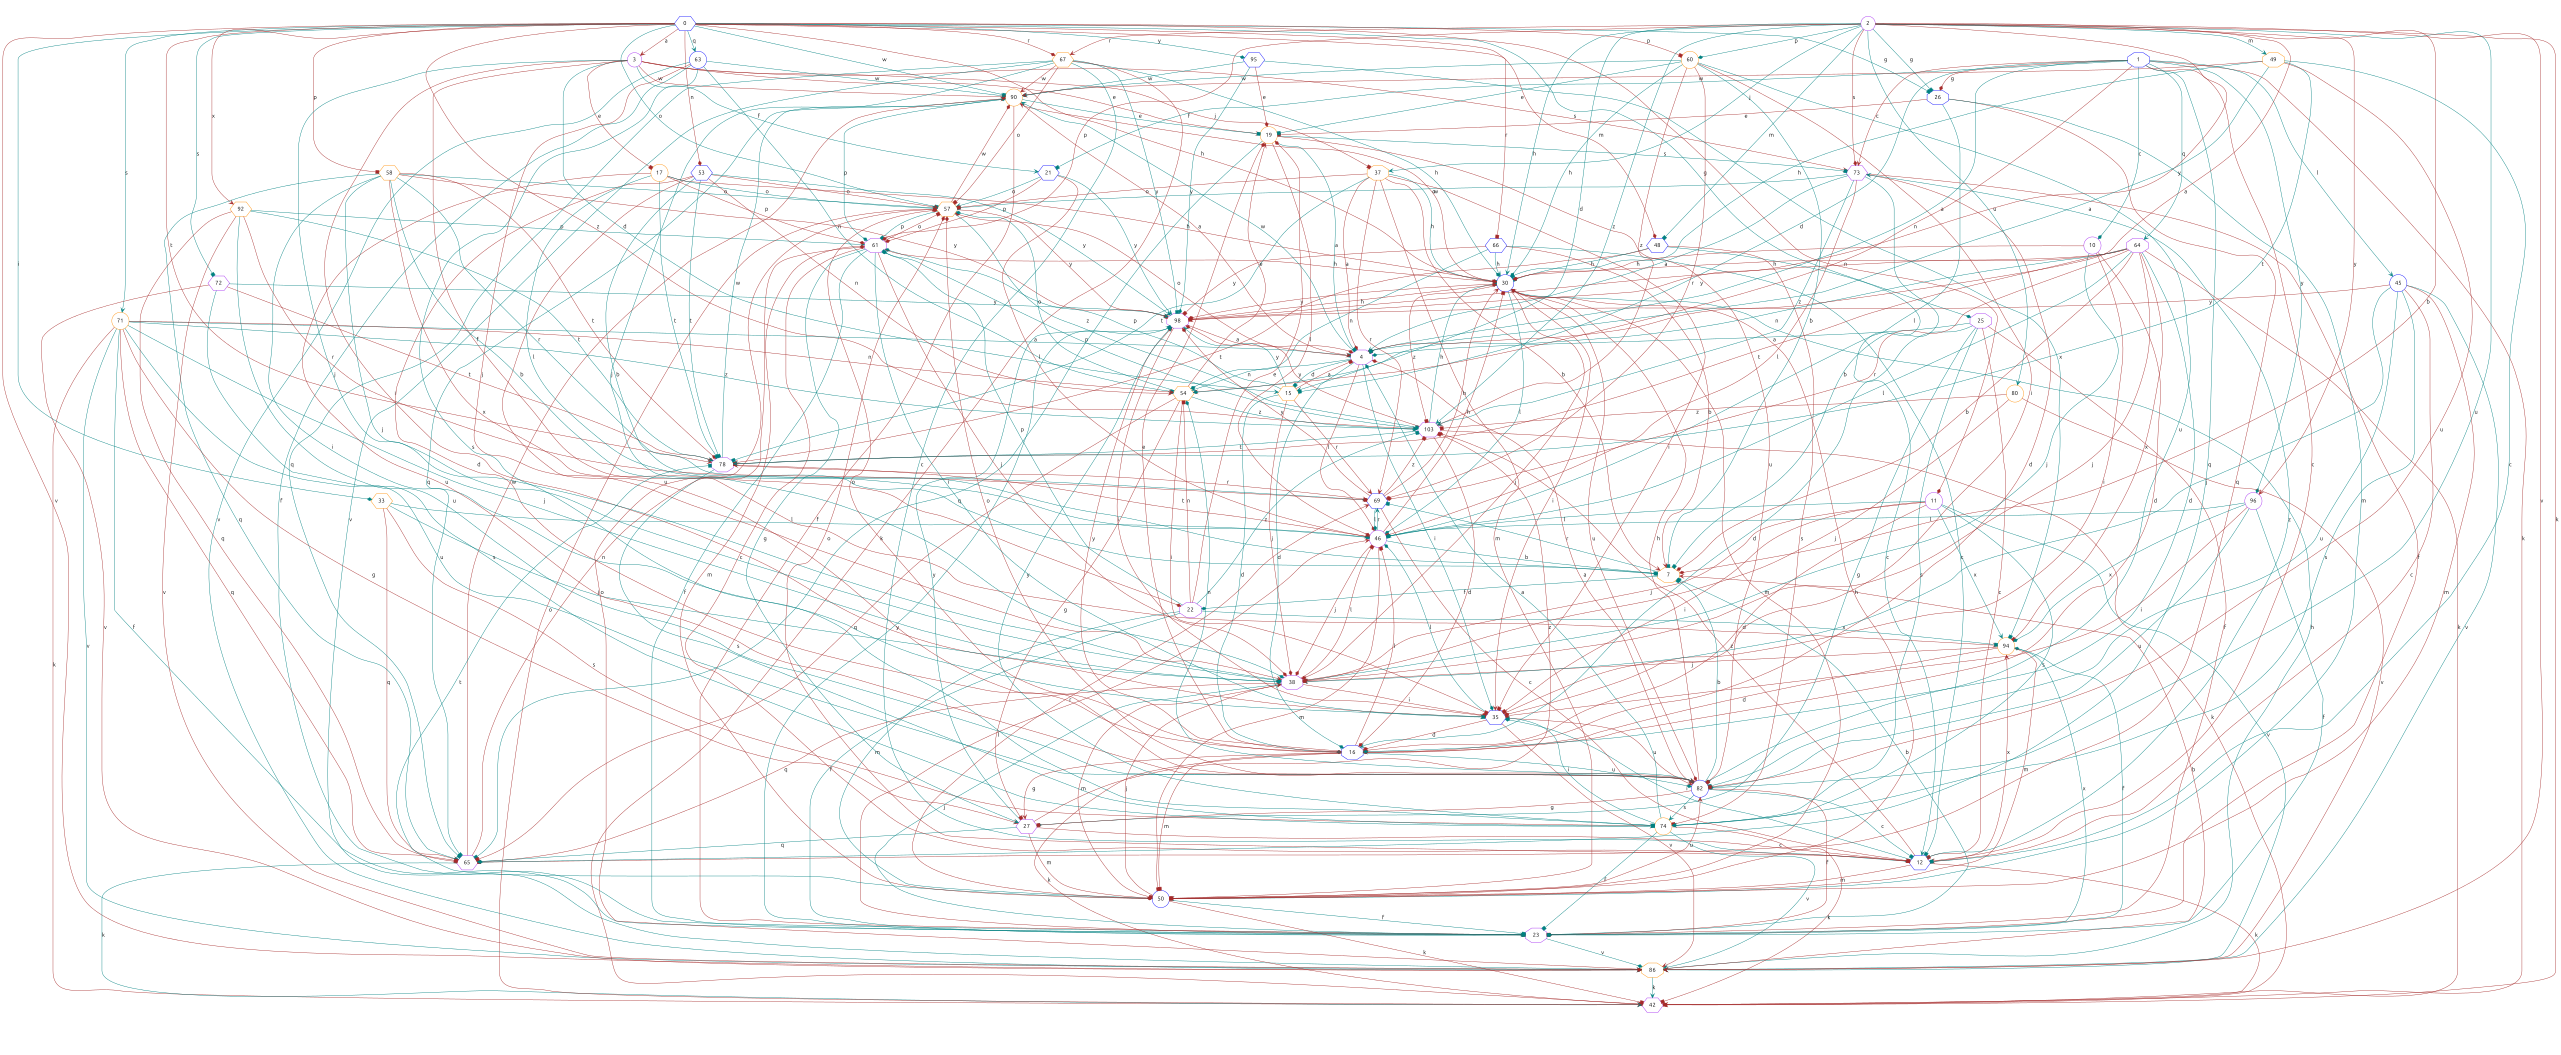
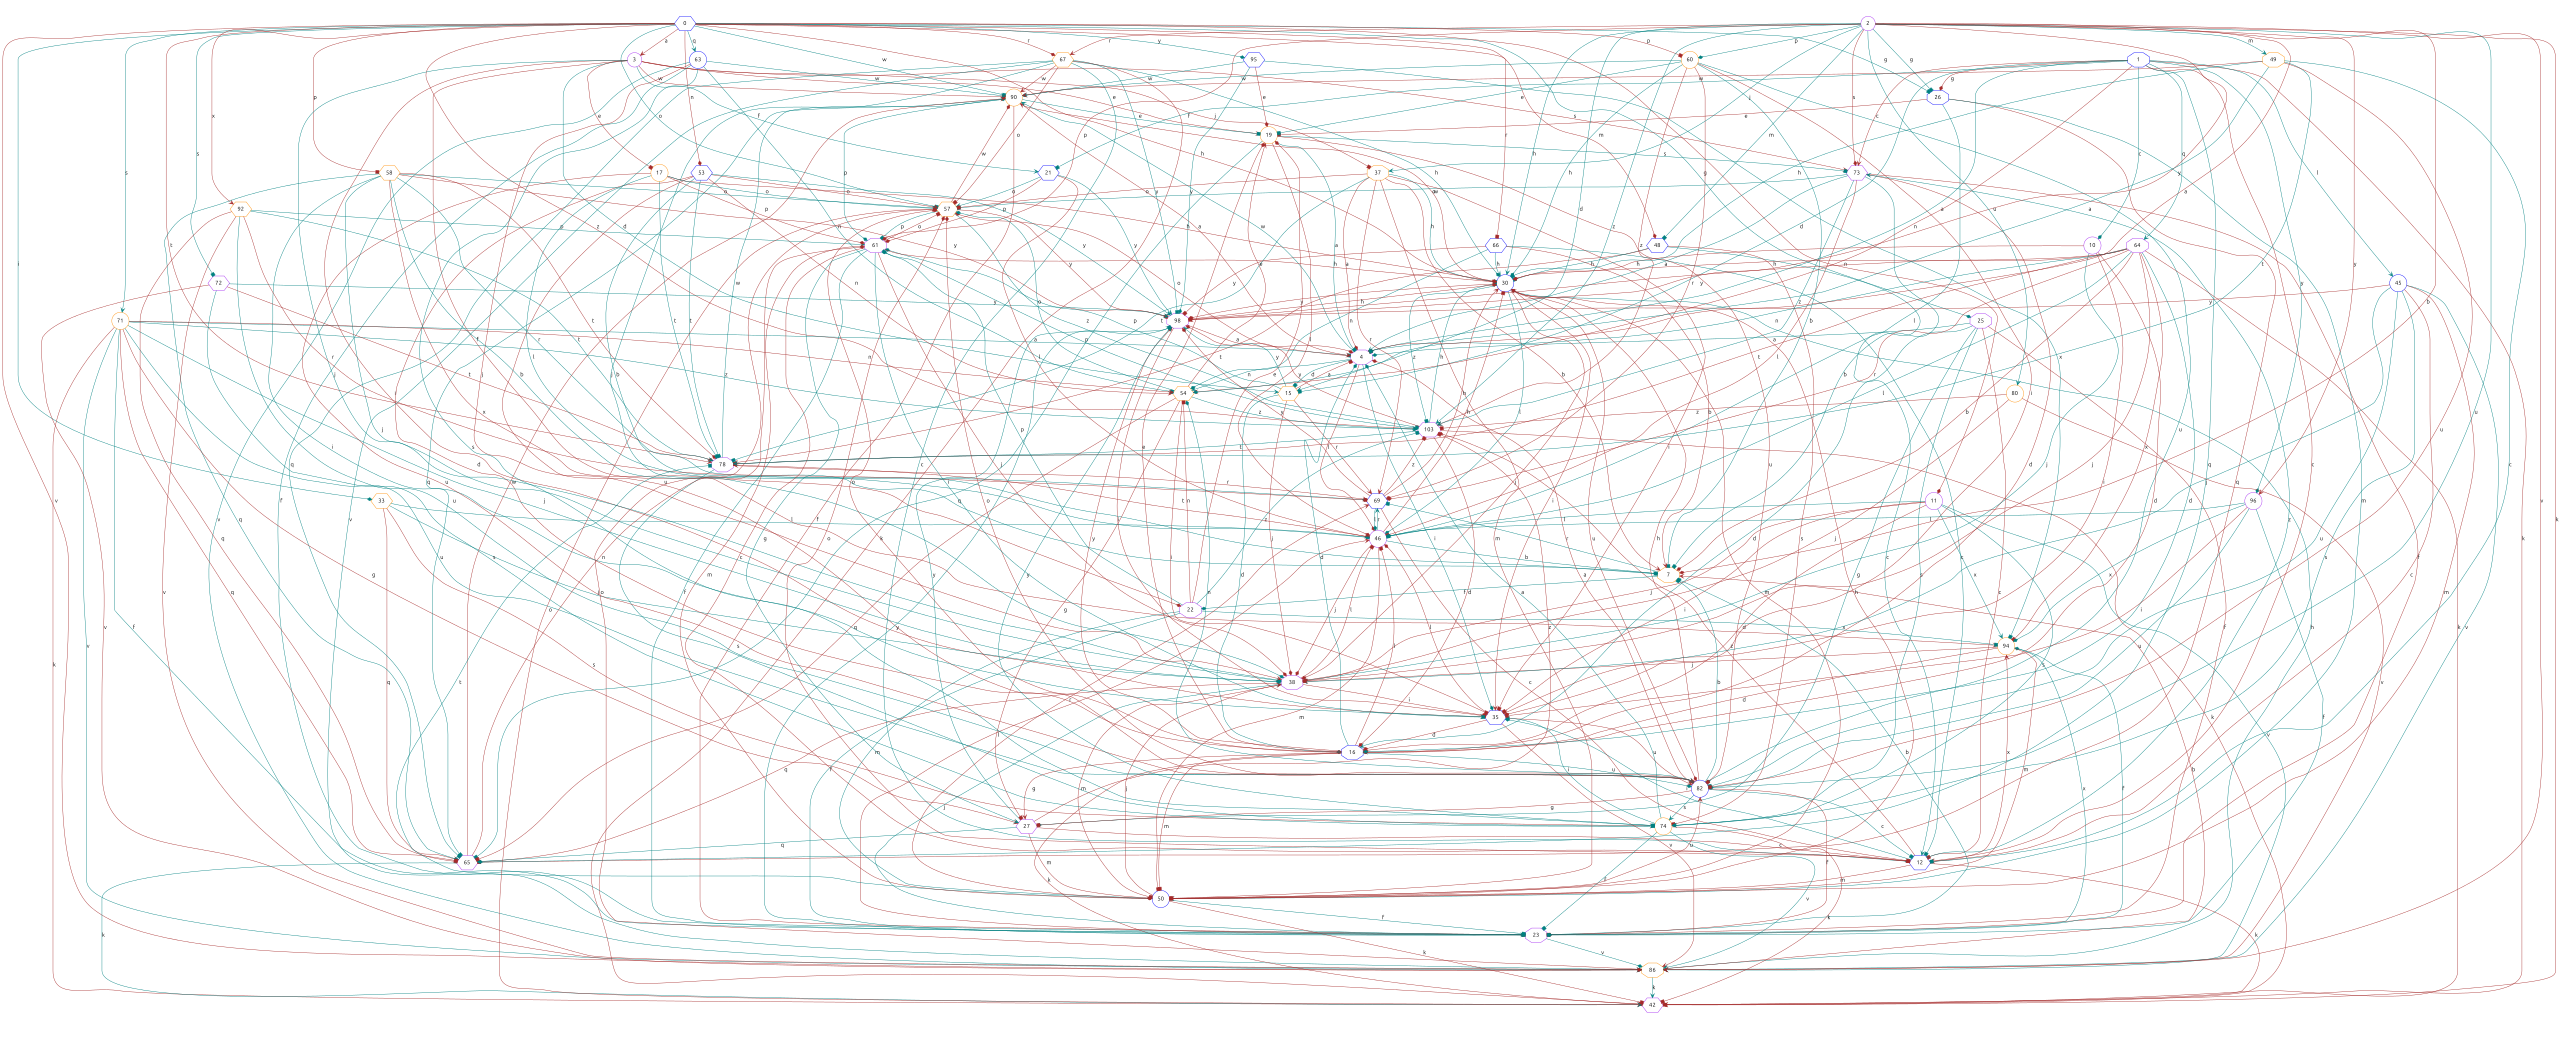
edge "30" -> "103": color brown -> teal
edge "4" -> "16": reversed
edge "35" -> "46": color teal -> brown
